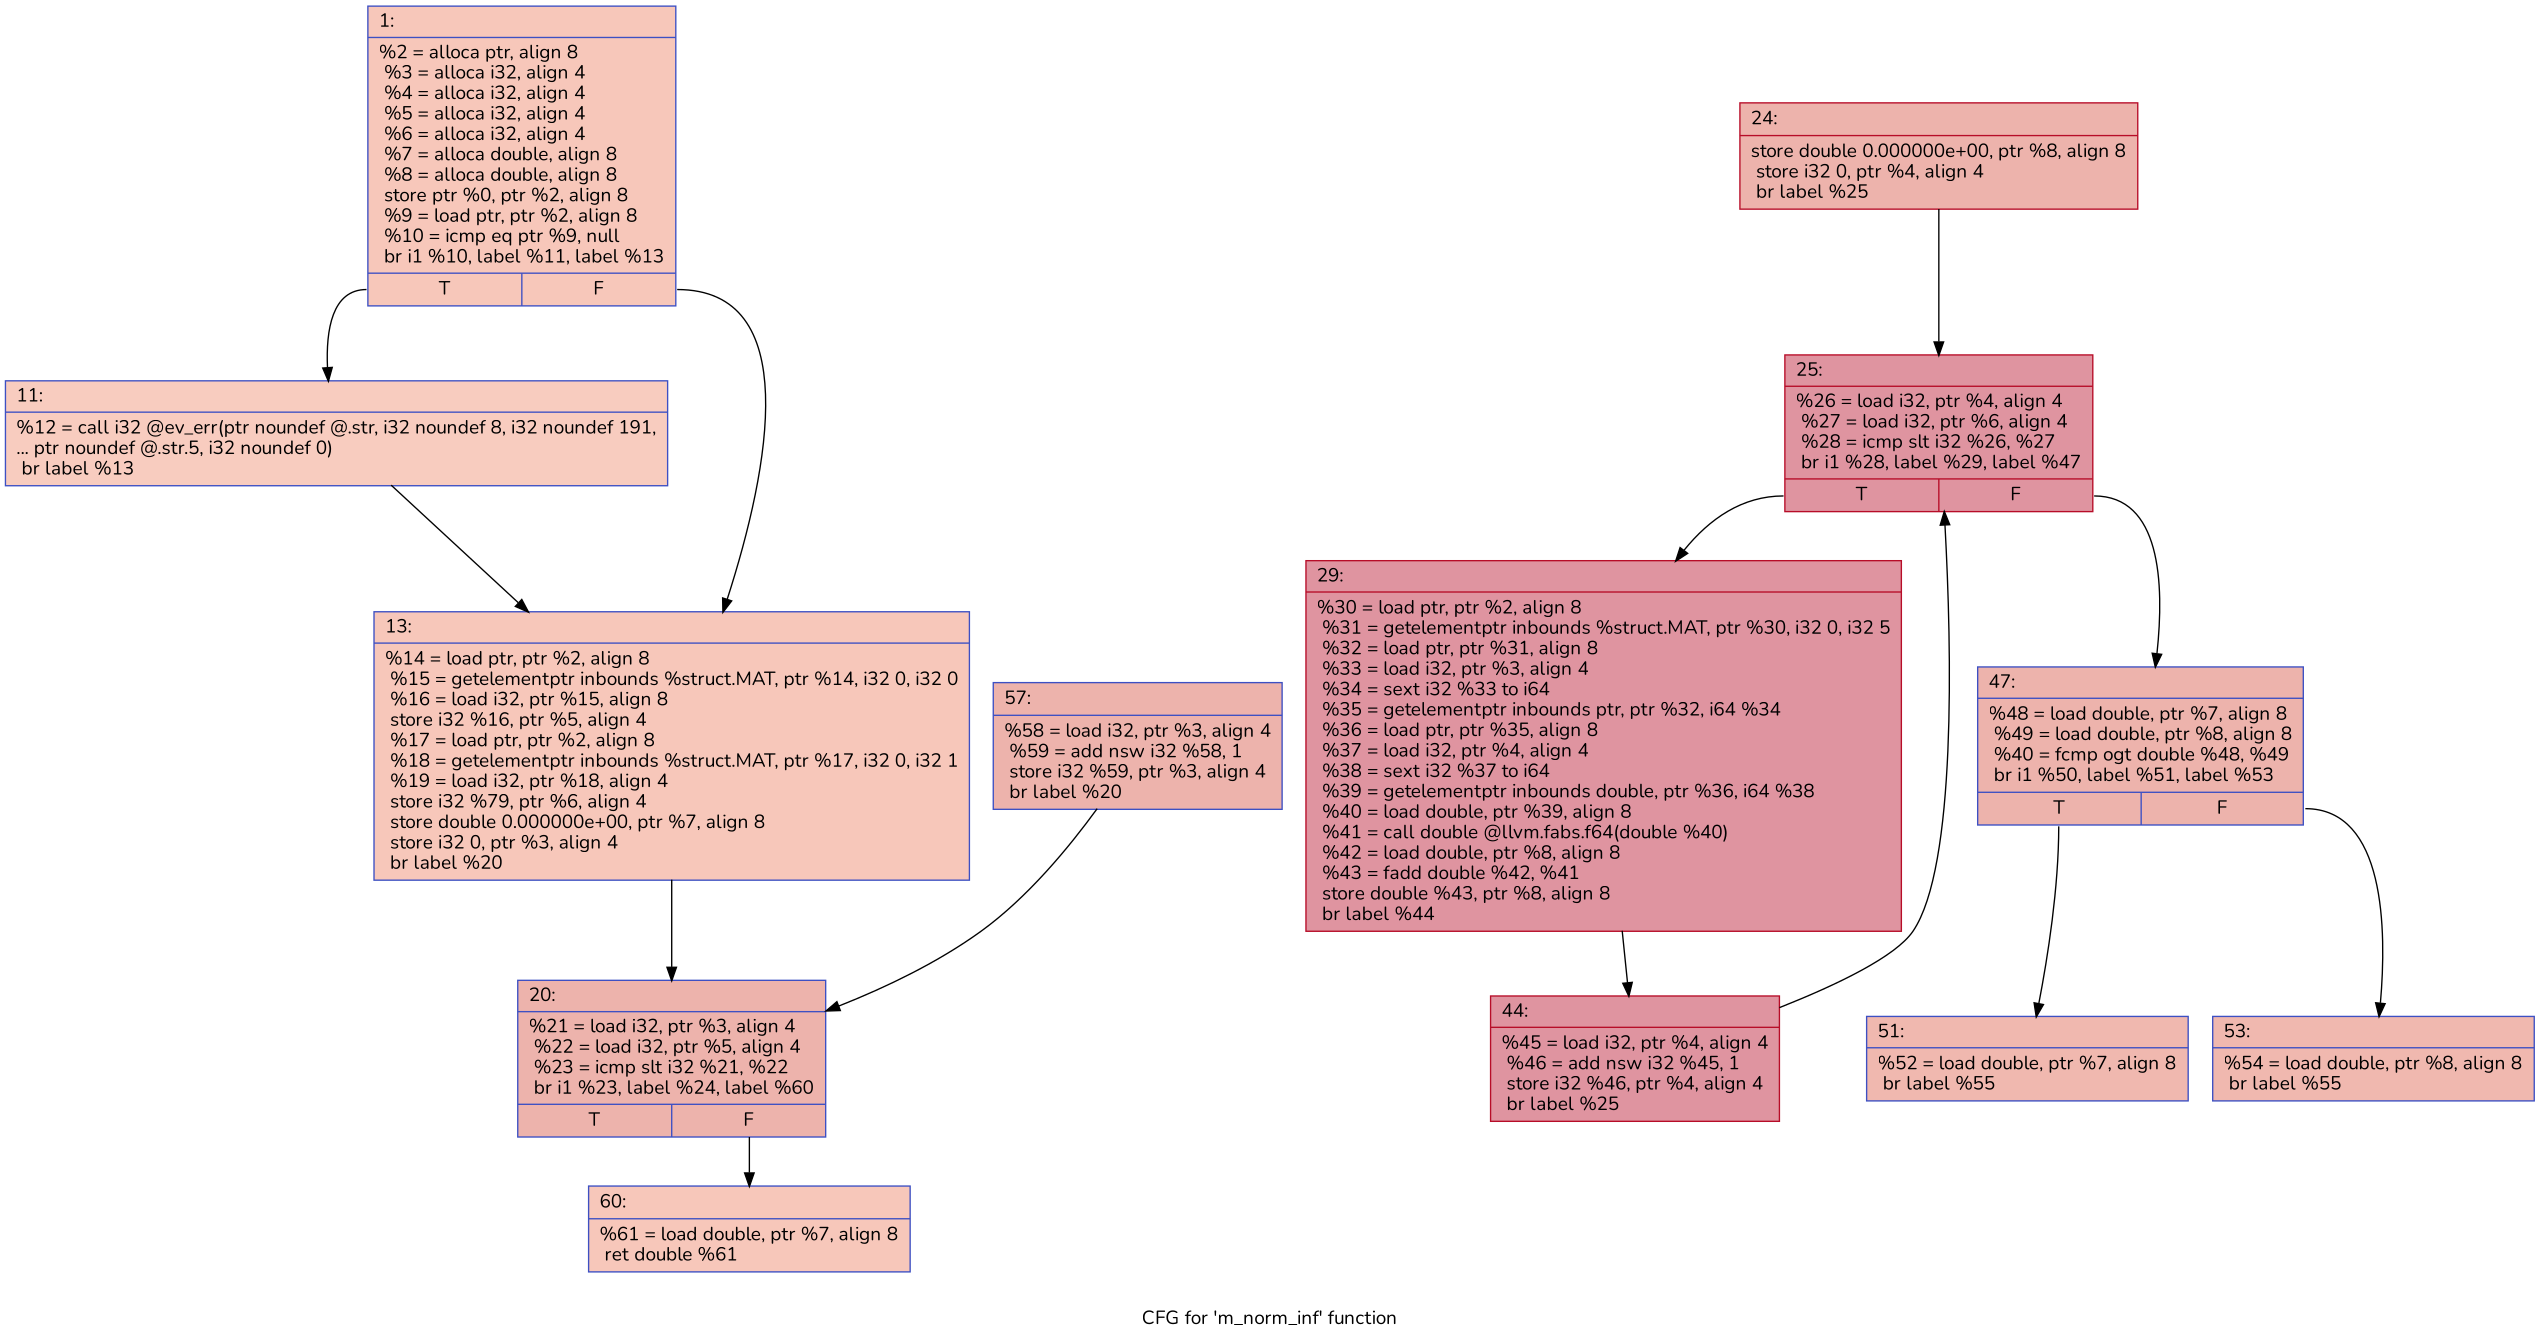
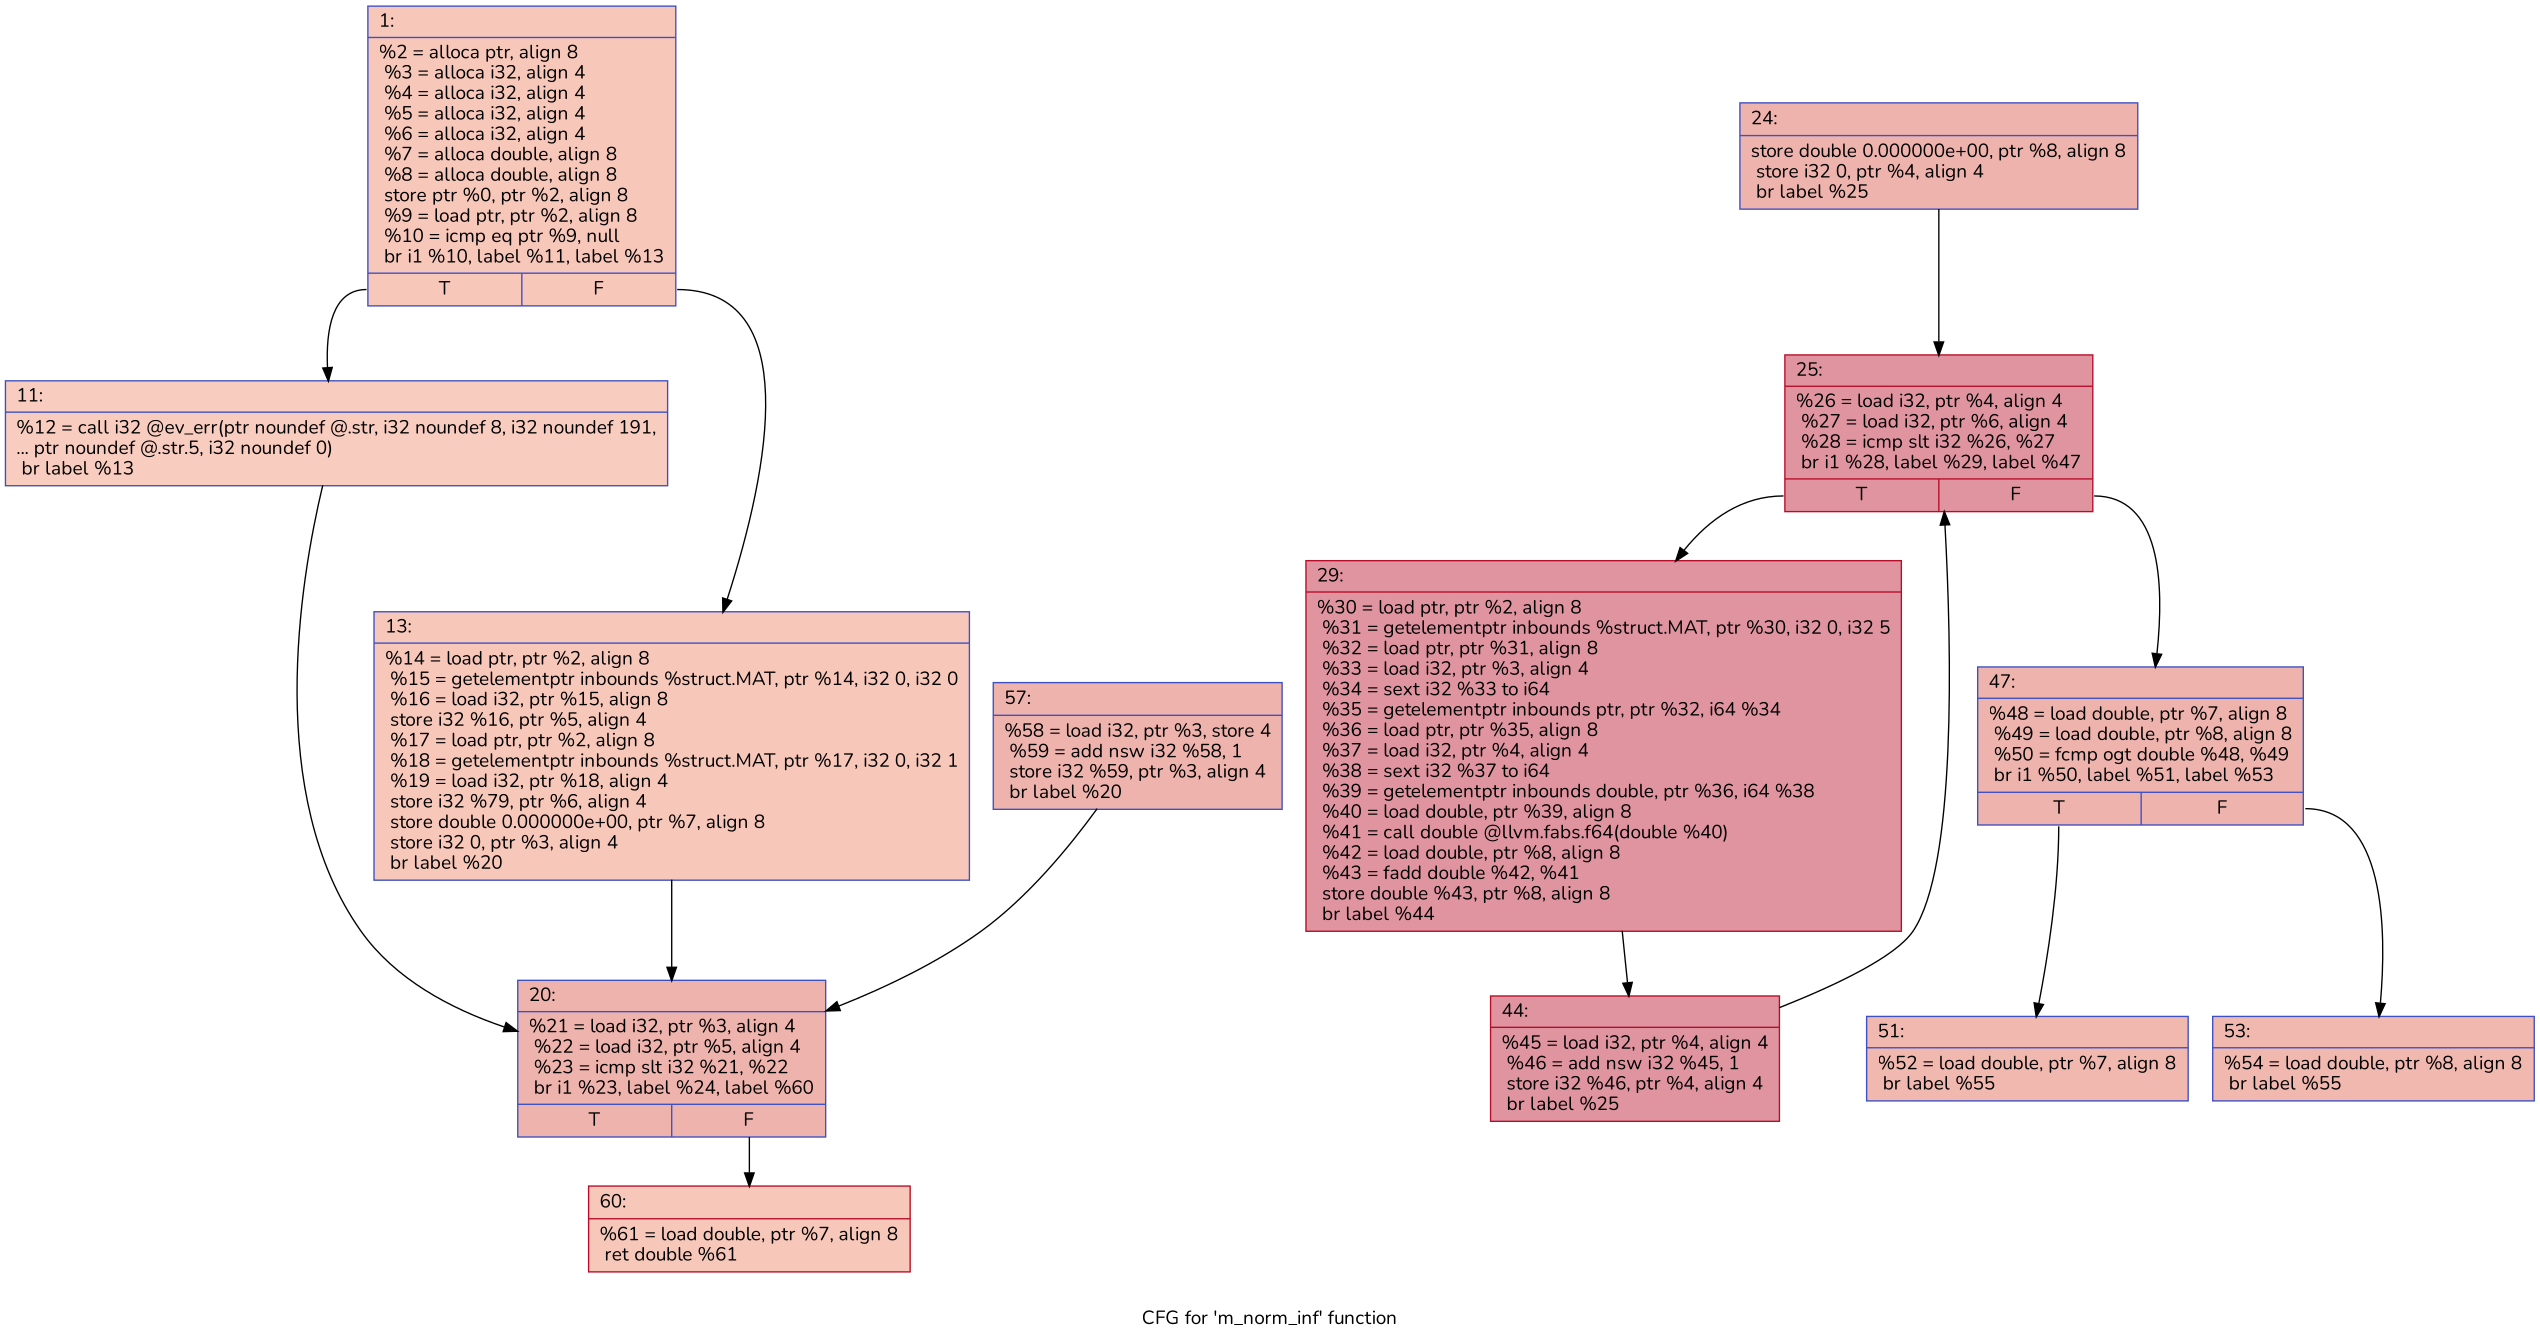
node "24:": color #b70d28ff -> #3d50c3ff
edge "11:" -> "13:": now "11:" -> "20:"
node "57:": text "%58 = load i32, ptr %3, align 4" -> "%58 = load i32, ptr %3, store 4"
node "47:": text "%40 = fcmp ogt double %48, %49" -> "%50 = fcmp ogt double %48, %49"
node "60:": color #3d50c3ff -> #b70d28ff
